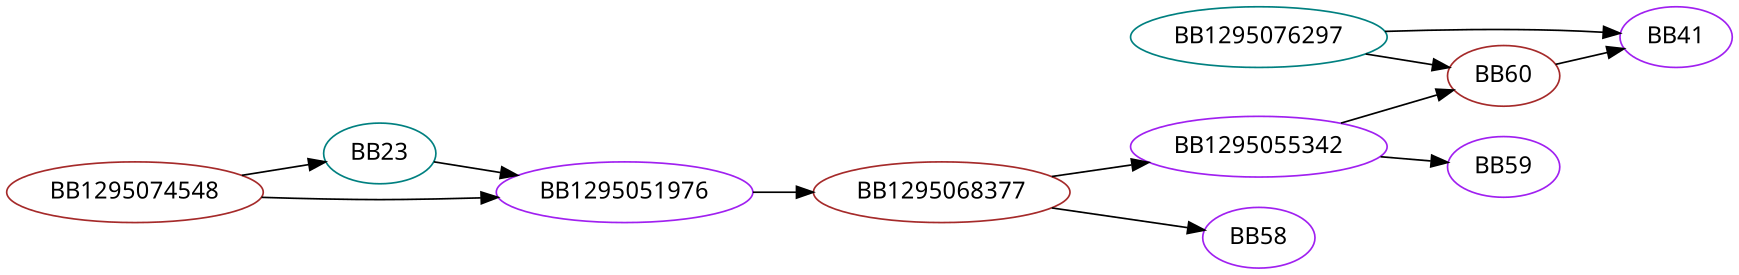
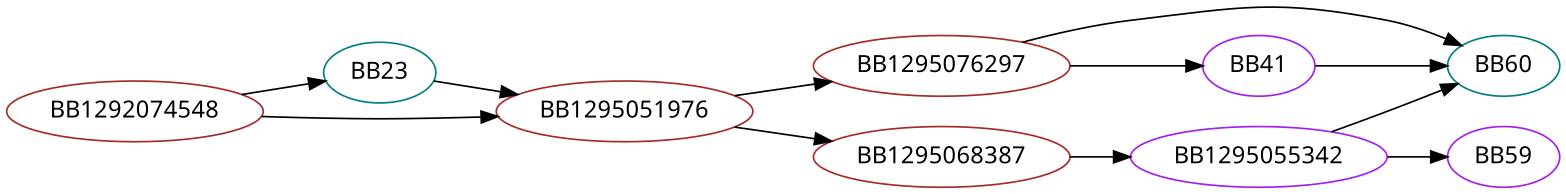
node "BB1295076297": color teal -> brown
edge "BB60" -> "BB41": reversed
node "BB60": color brown -> teal
edge "BB1295051976" -> "BB1295076297": added
node "BB1295074548": label "BB1295074548" -> "BB1292074548"
node "BB1295051976": color purple -> brown
node "BB1295068377": label "BB1295068377" -> "BB1295068387"
node "BB58": removed
